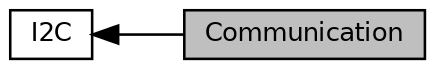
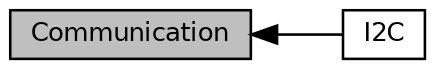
edge "Communication" -> "I2C": reversed
